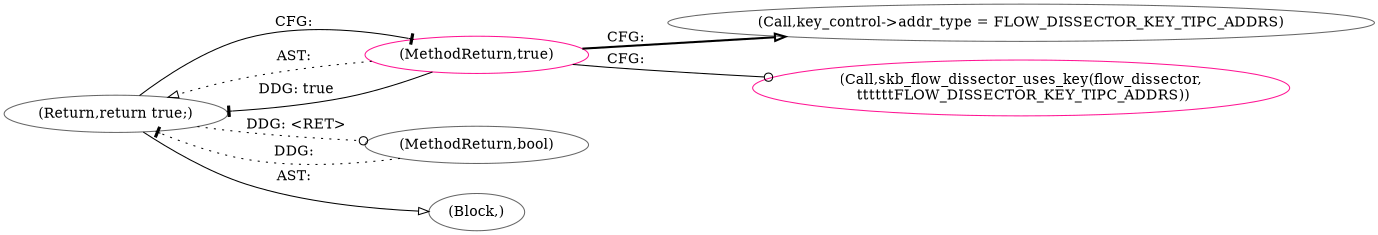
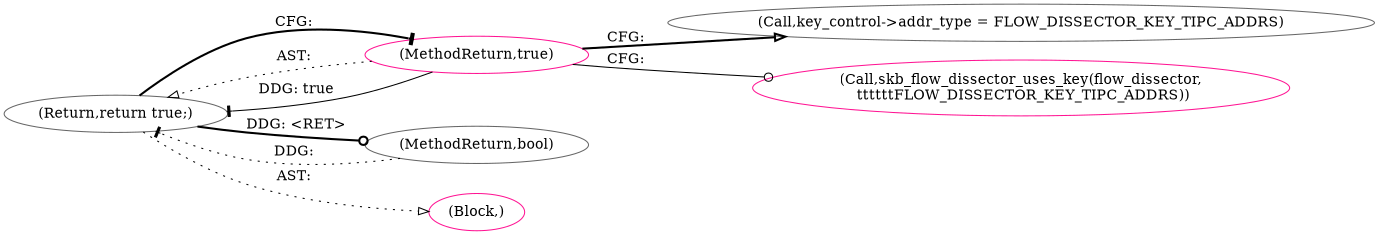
edge "(Return,return true;)" -> "(MethodReturn,true)": style solid -> bold
edge "(Return,return true;)" -> "(MethodReturn,bool)": style dotted -> bold
edge "(Return,return true;)" -> "(Block,)": style solid -> dotted
node "(Block,)": color gray40 -> deeppink
